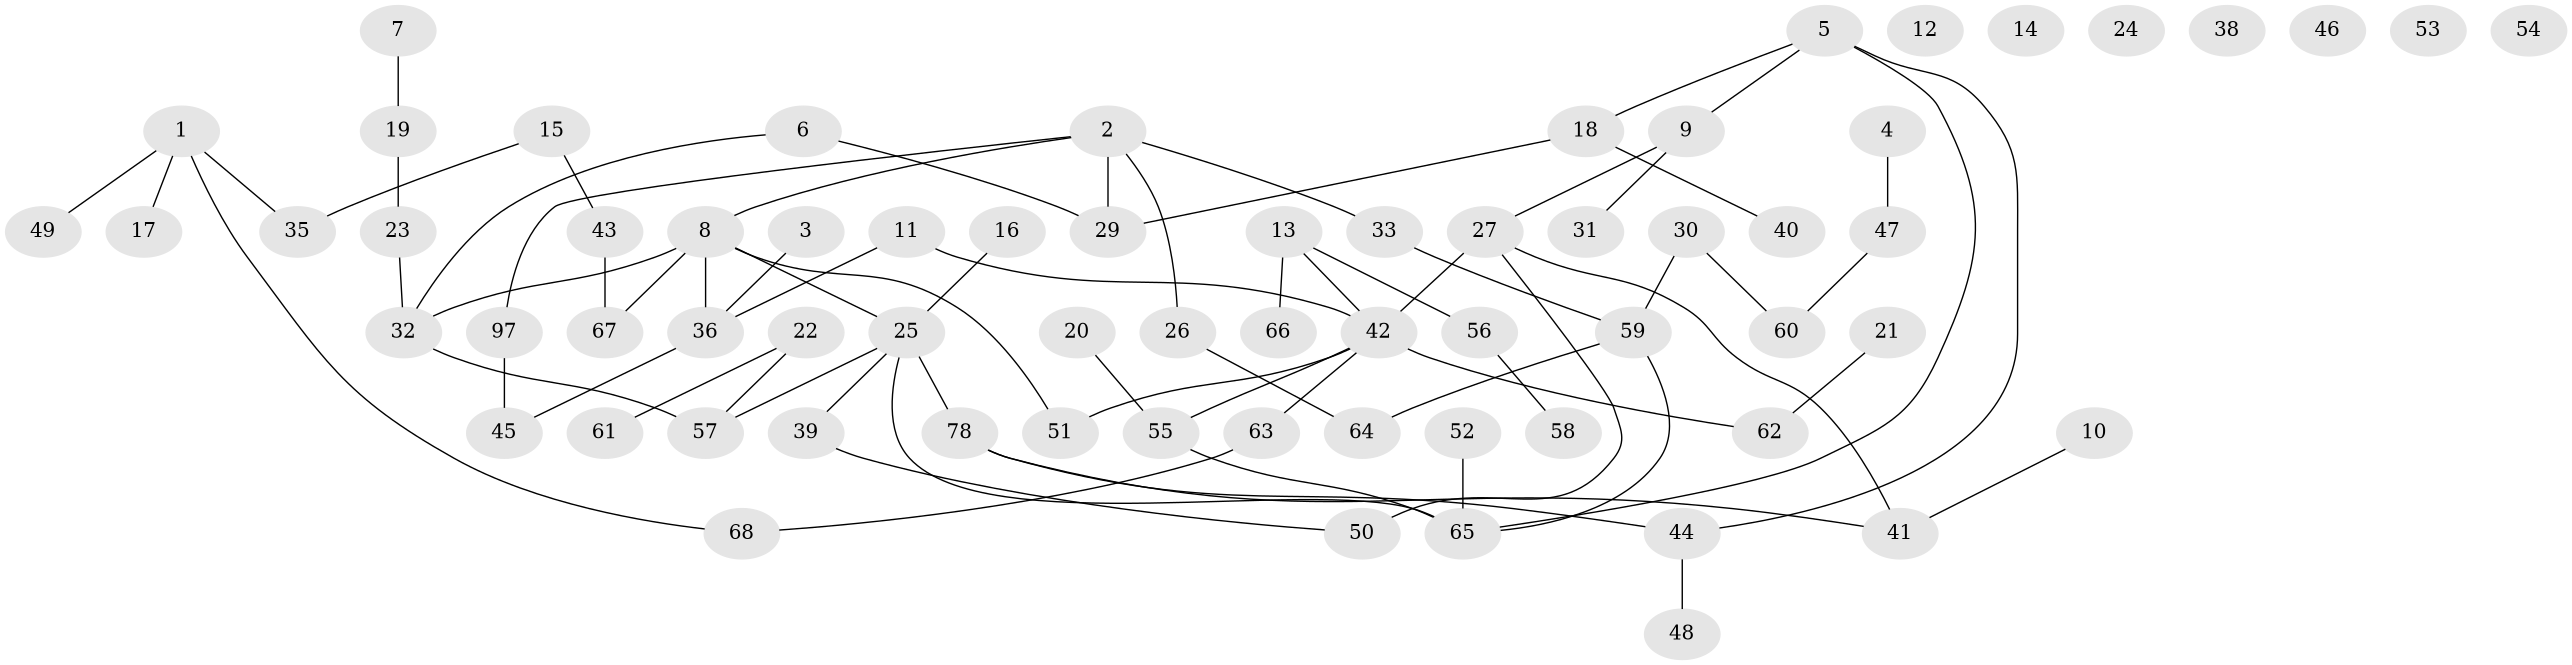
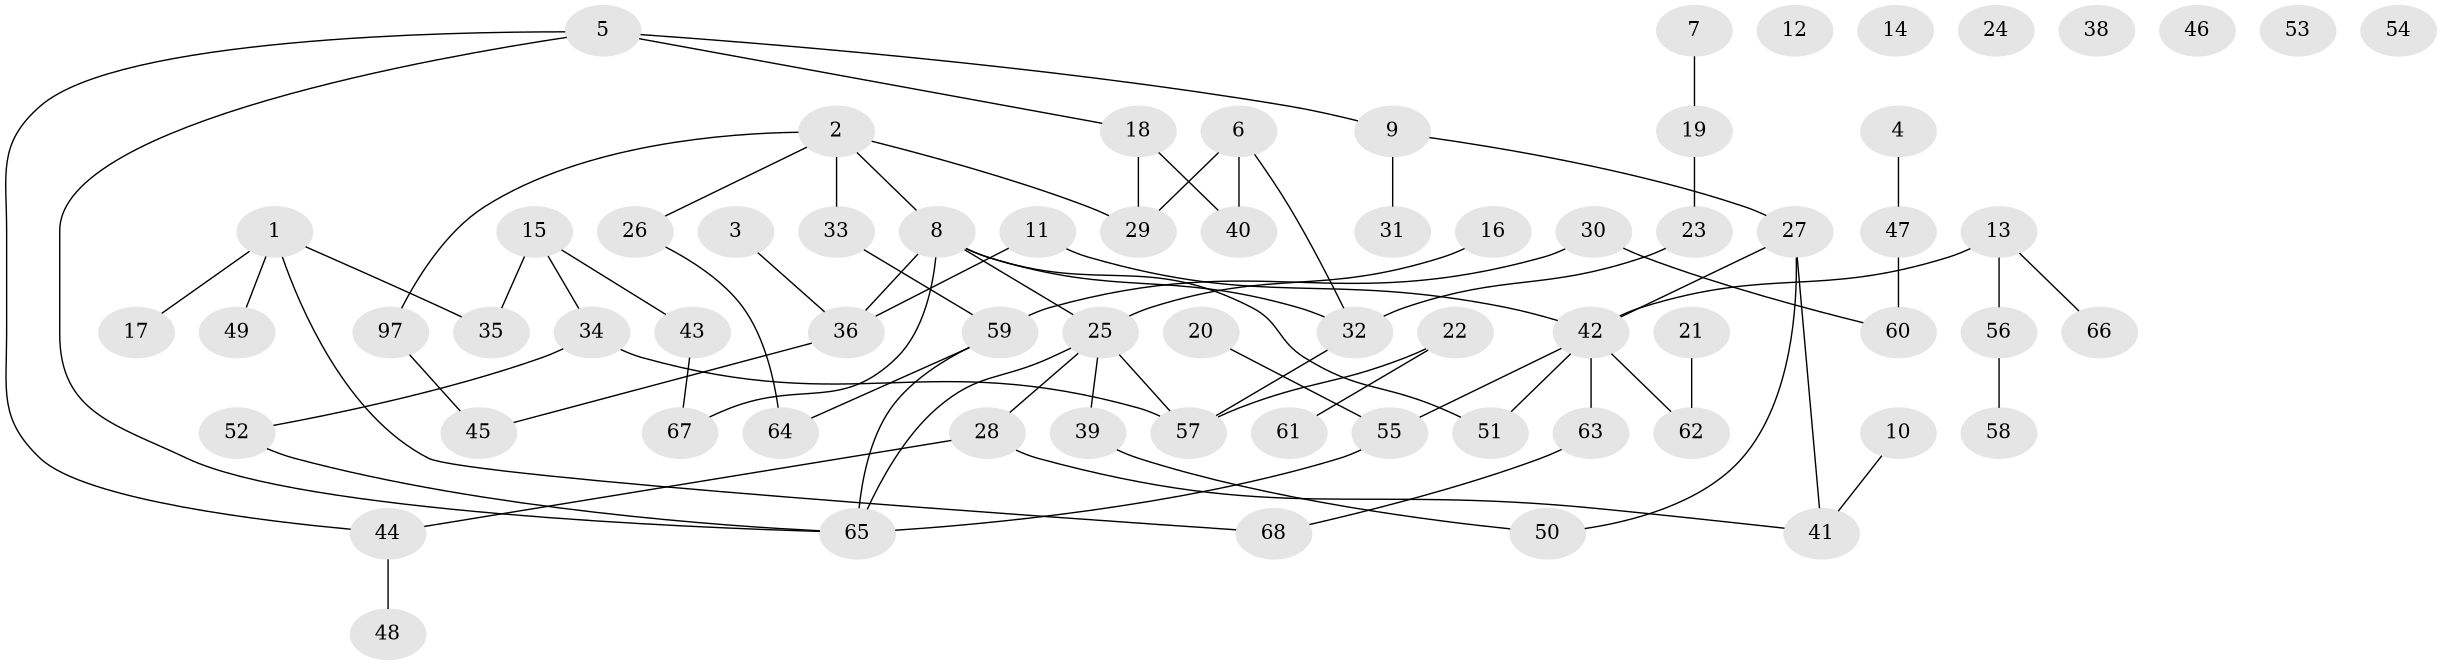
edge "6" -- "40": added
node "34": added
node "78": label "78" -> "28"
